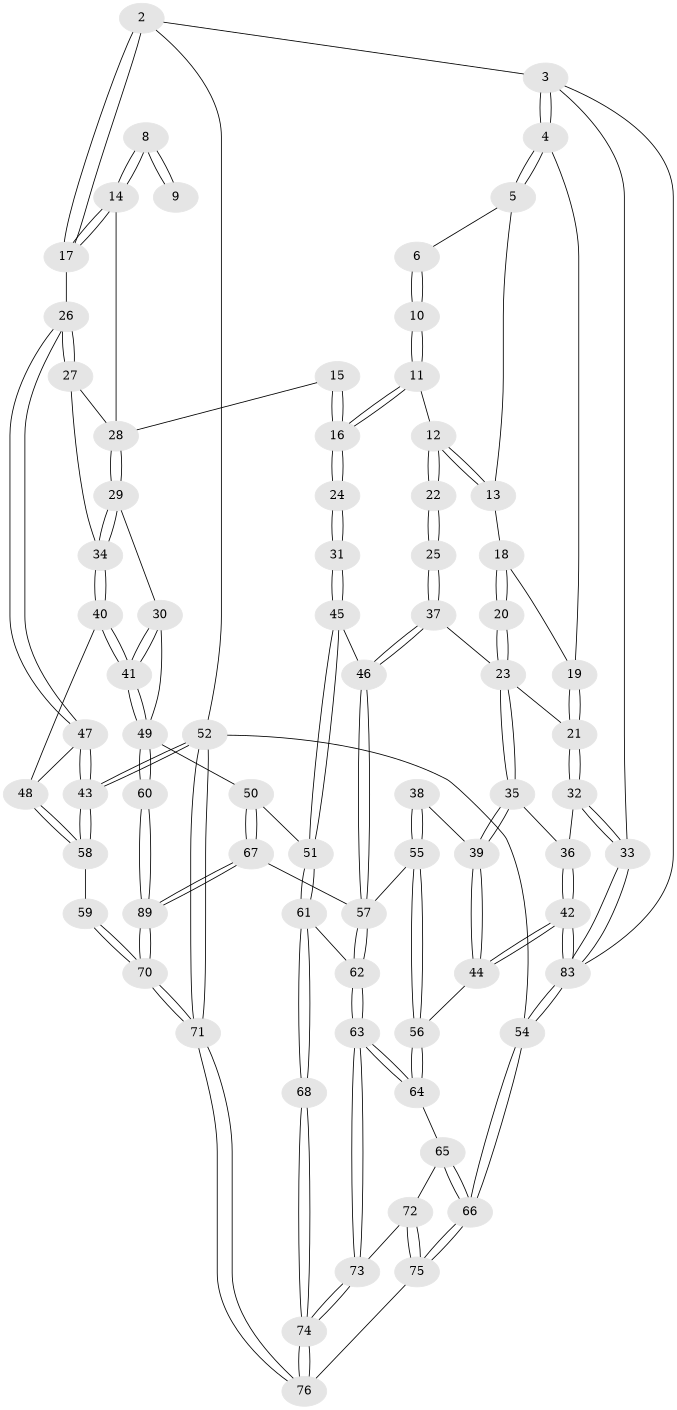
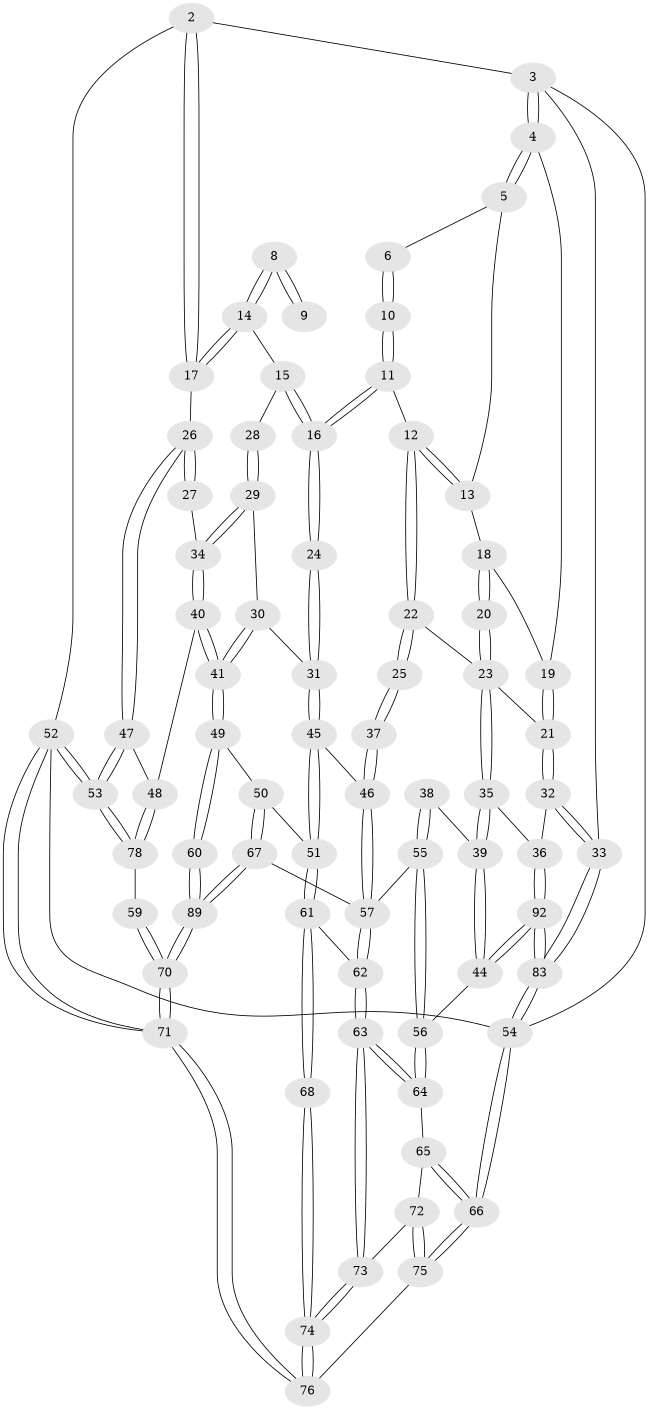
edge "14" -- "28": now "14" -- "15"
edge "27" -- "28": removed
edge "3" -- "83": now "3" -- "54"
edge "37" -- "23": now "22" -- "23"
edge "30" -- "49": now "30" -- "31"
node "43": label "43" -> "53"
node "58": label "58" -> "78"
node "42": label "42" -> "92"
